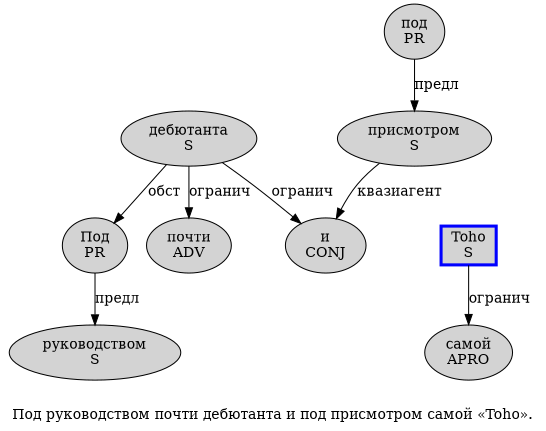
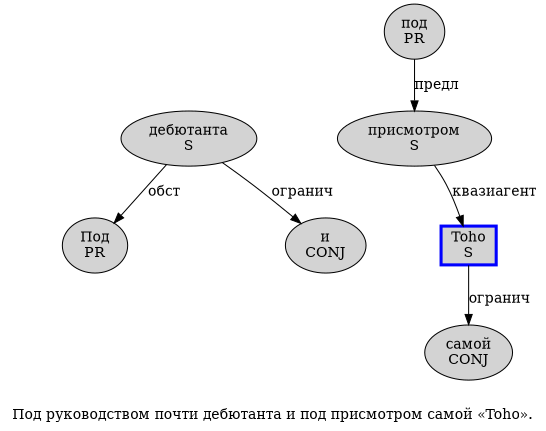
edge "присмотром S" -> "и CONJ": now "присмотром S" -> "Toho S"
node "почти ADV": removed
node "руководством S": removed
node "самой APRO": label "самой APRO" -> "самой CONJ"
